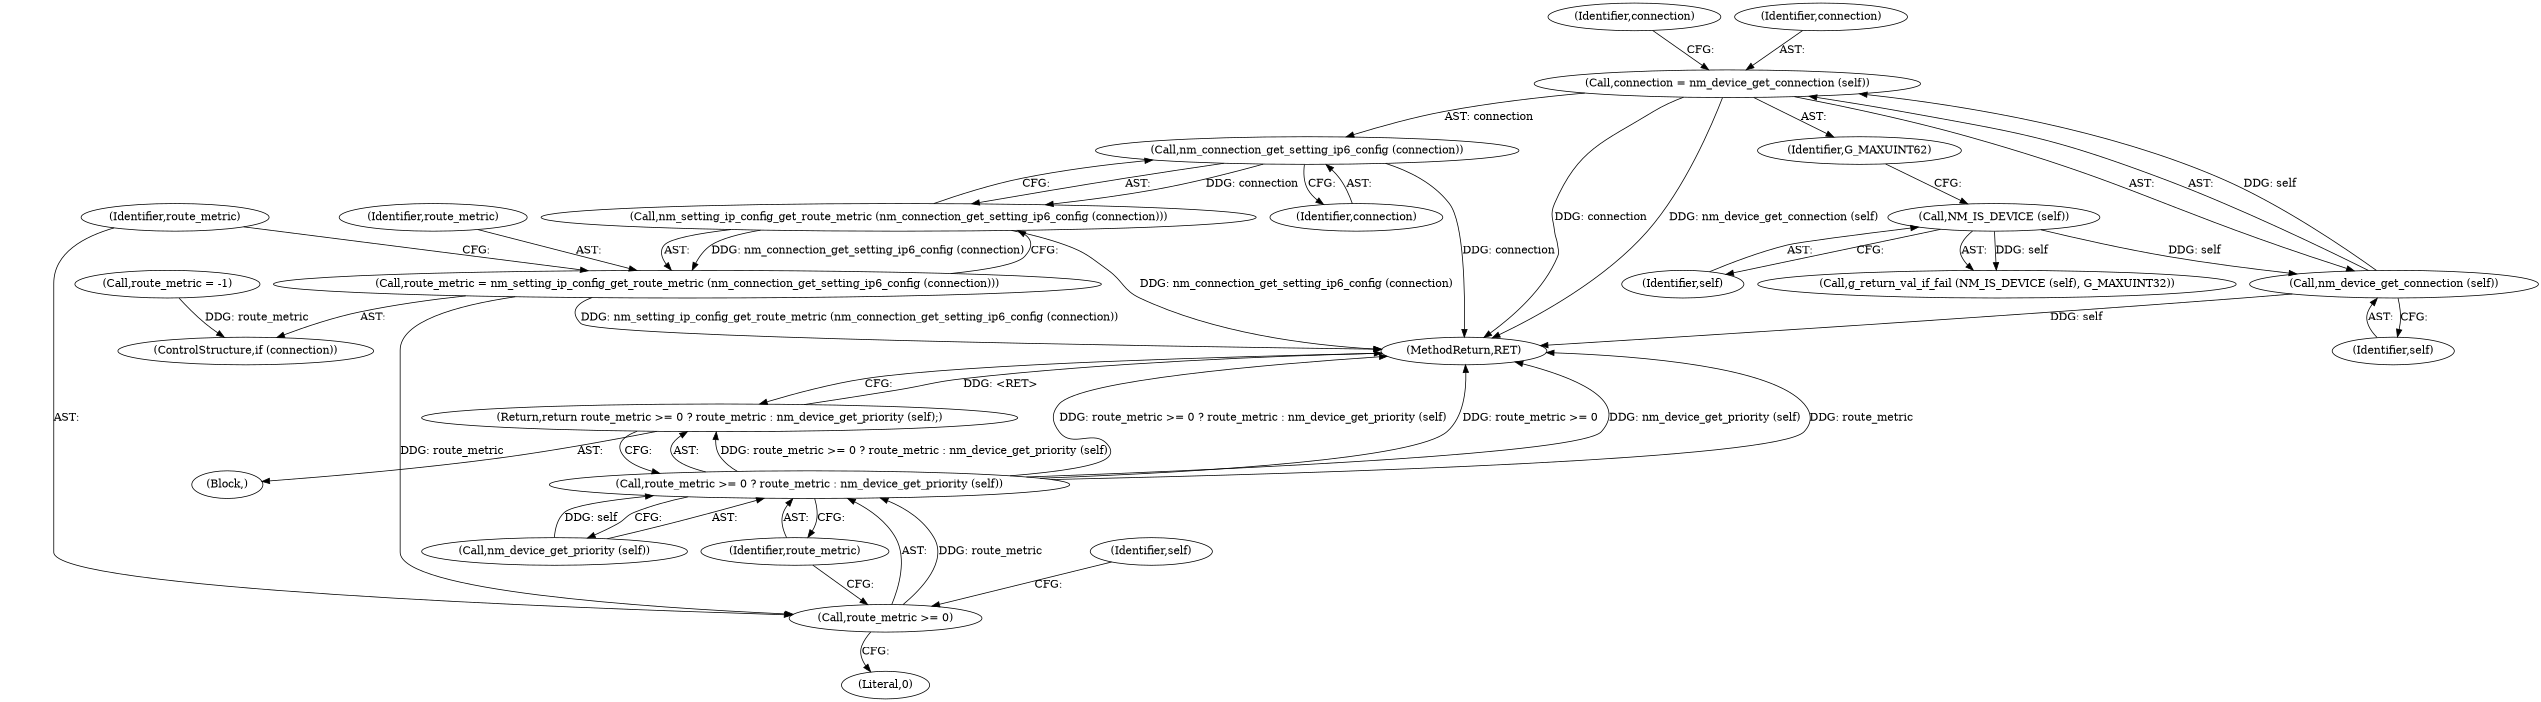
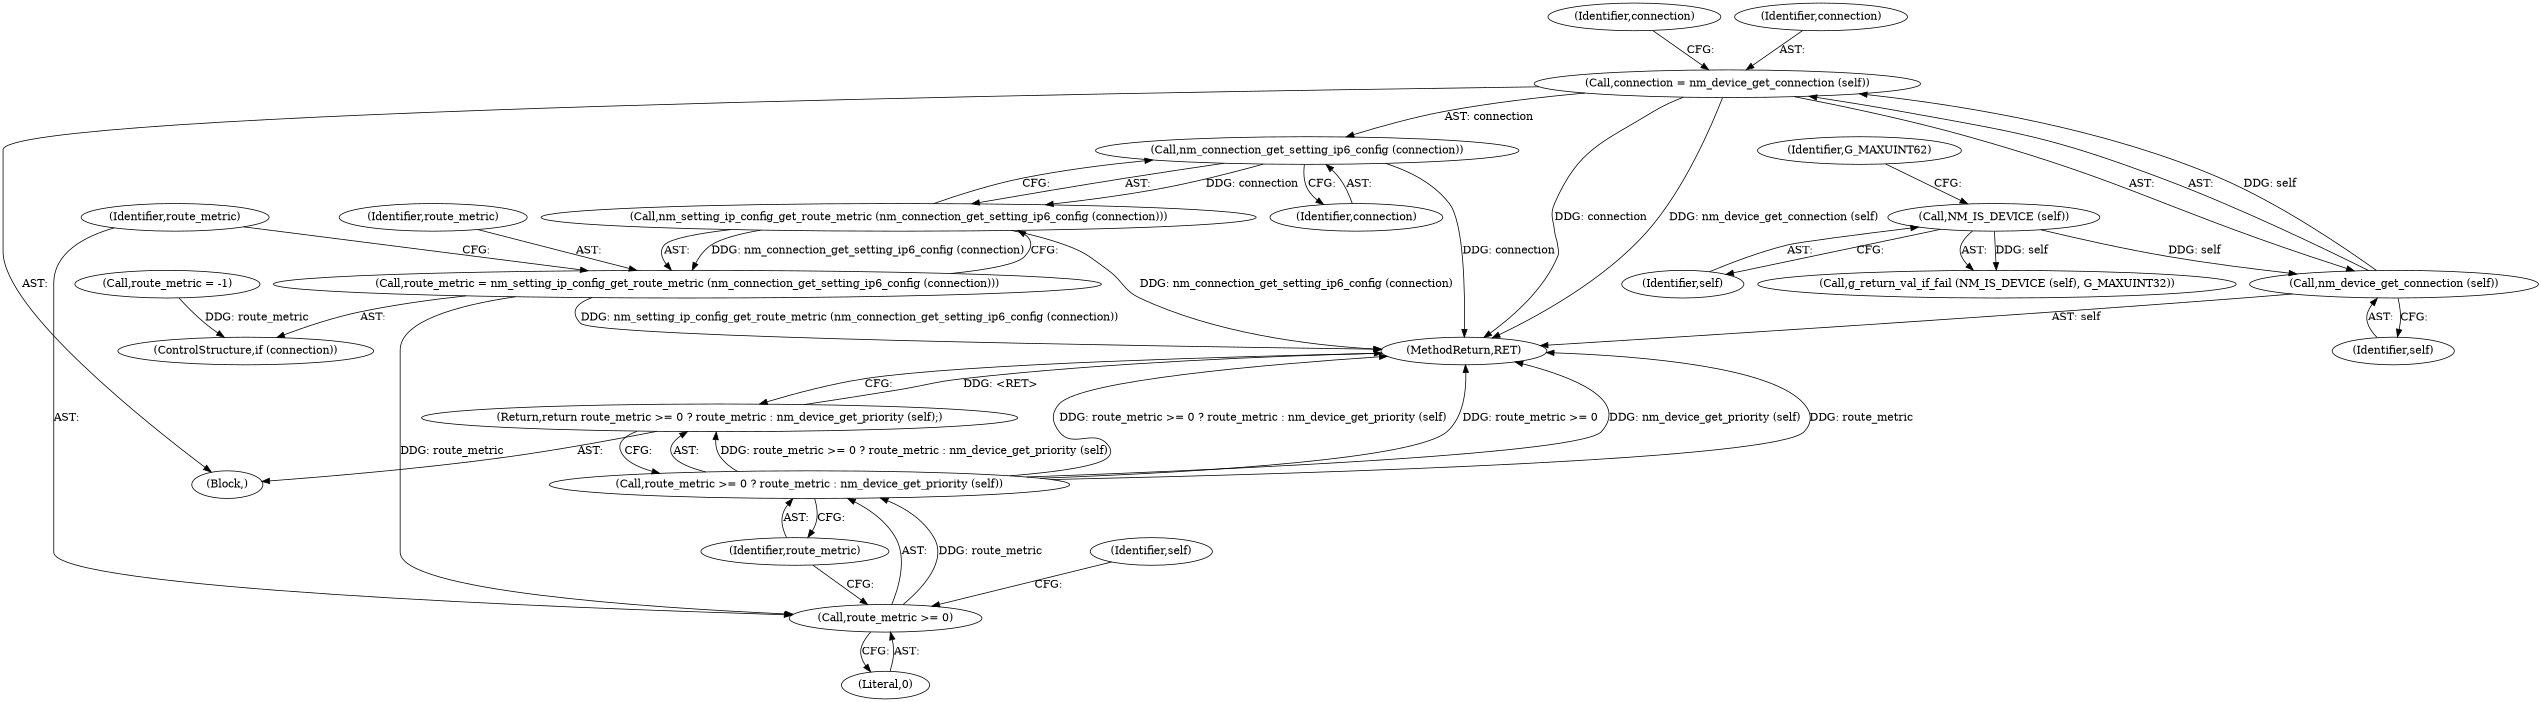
edge "(Call,connection = nm_device_get_connection (self))" -> "(Identifier,G_MAXUINT62)": now "(Call,connection = nm_device_get_connection (self))" -> "(Block,)"
edge "(Call,nm_device_get_connection (self))" -> "(MethodReturn,RET)": label "DDG: self" -> "AST: self"
node "(Call,nm_device_get_priority (self))": removed
edge "(Literal,0)" -> "(Call,route_metric >= 0)": added, label "AST:"
